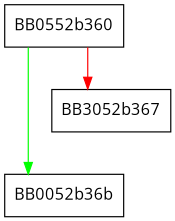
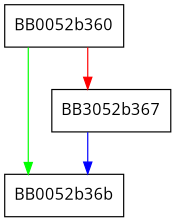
node "BB0552b360": label "BB0552b360" -> "BB0052b360"
edge "BB3052b367" -> "BB0052b36b": added
